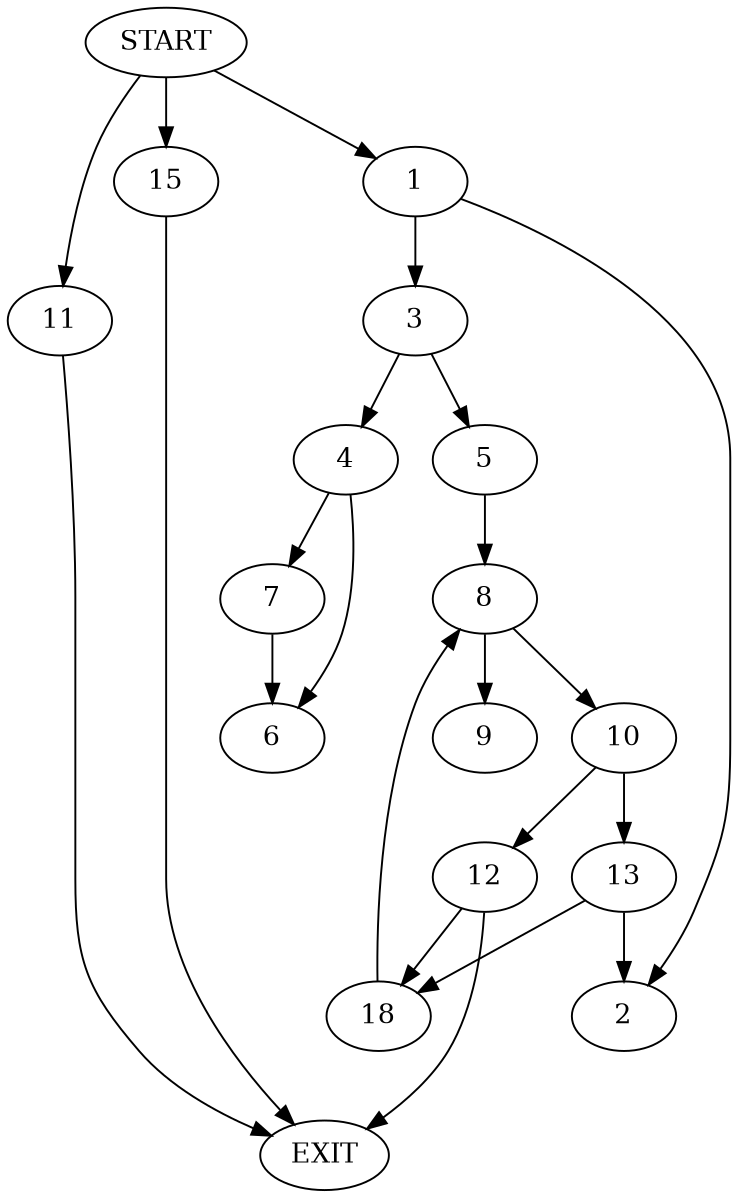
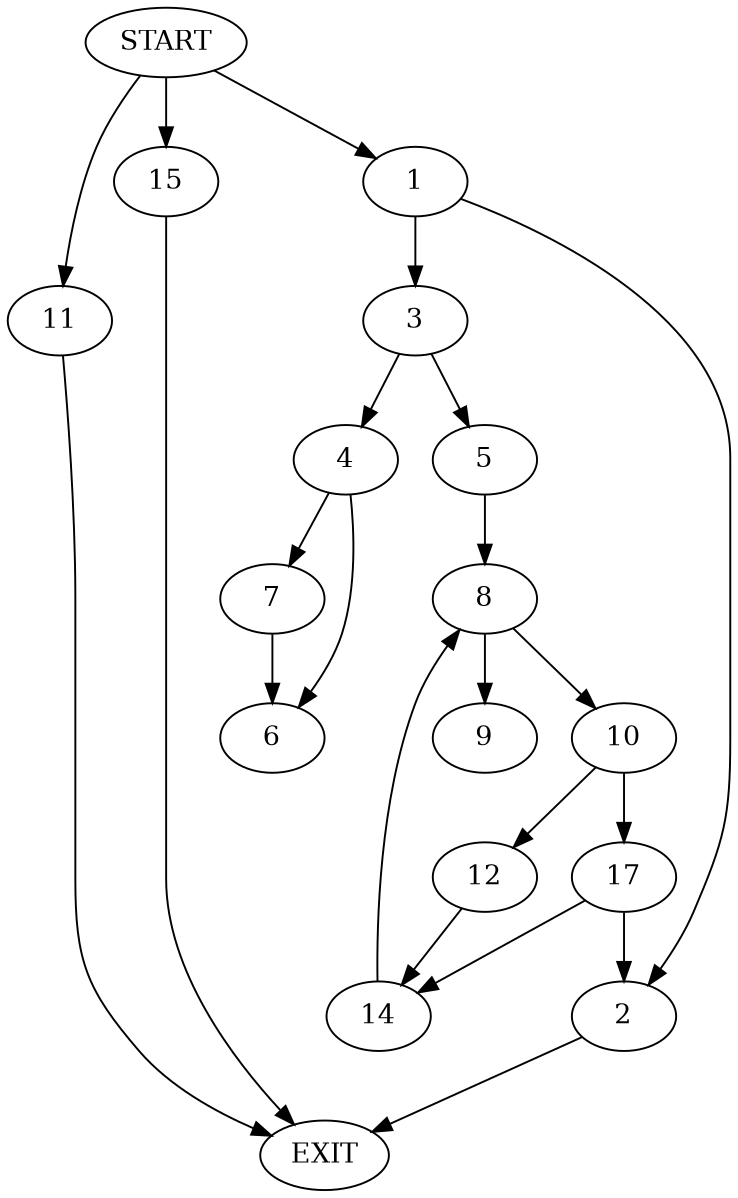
node "13": label "13" -> "17"
node "18": label "18" -> "14"
edge "12" -> "EXIT": now "2" -> "EXIT"
